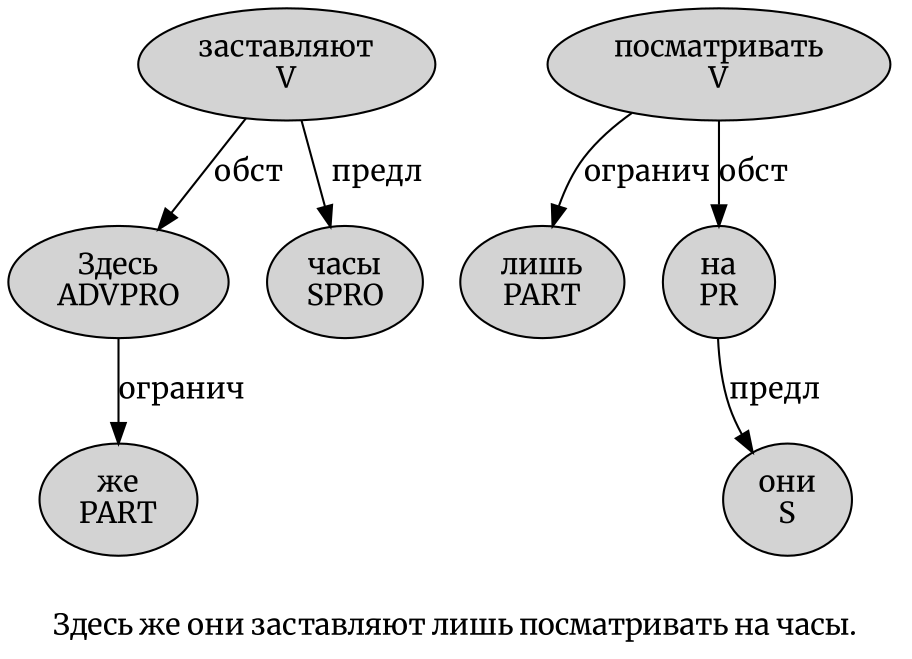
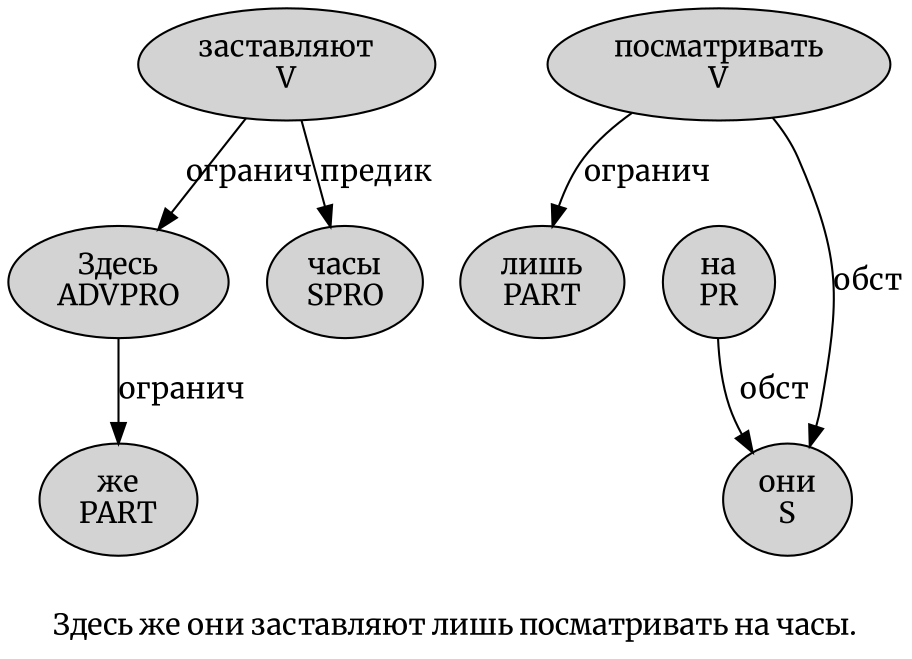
edge "посматривать V" -> "на PR": now "посматривать V" -> "они S"
edge "заставляют V" -> "Здесь ADVPRO": label "обст" -> "огранич"
edge "заставляют V" -> "часы SPRO": label "предл" -> "предик"
edge "на PR" -> "они S": label "предл" -> "обст"
